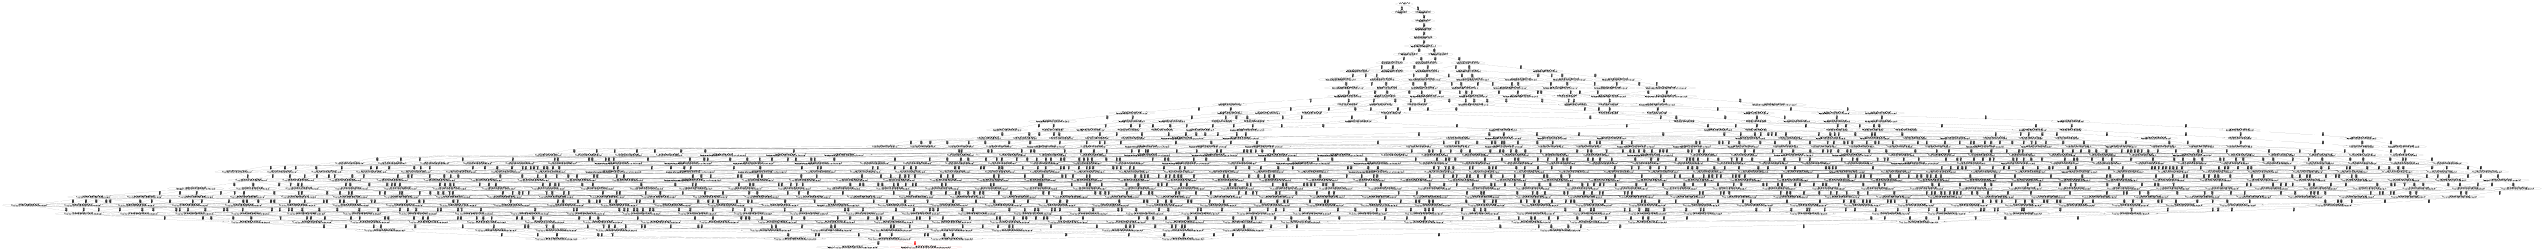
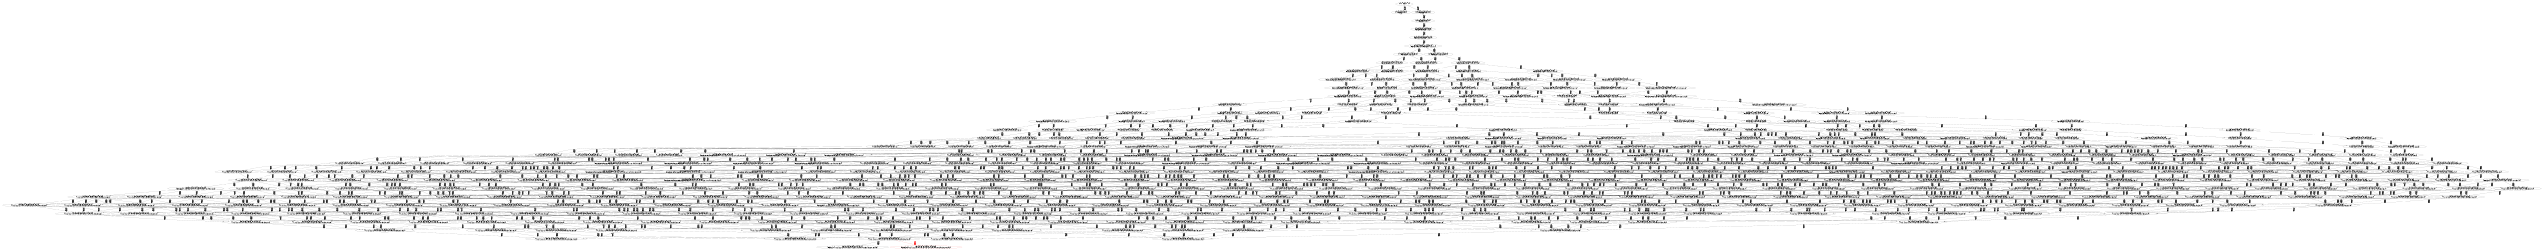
edge "S0: [0, 0] [0, 0] [0, 0] [0, 0] {}{}" -> "S1: [0, 0] [0, 0] [0, 0] [26, 33] {T0J0:26-33}{1}": reversed
